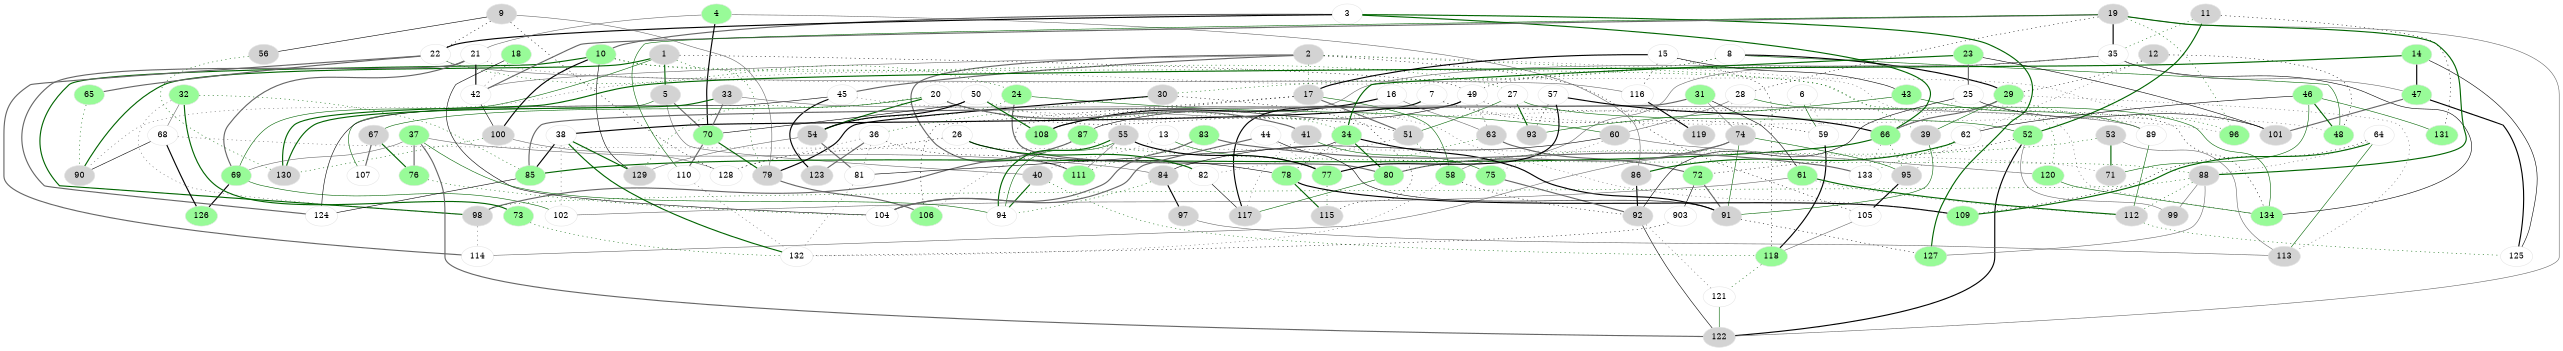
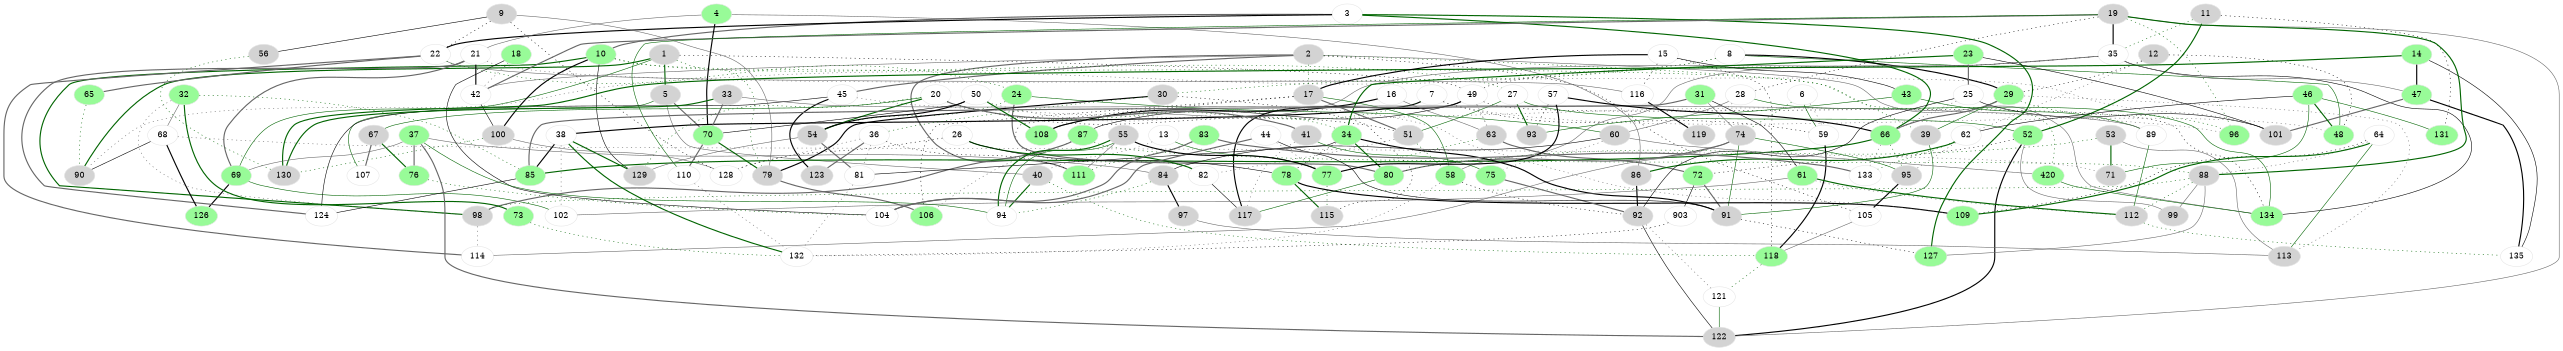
edge "2" -- "134": style dotted -> solid
node "120": label "120" -> "420"
node "125": label "125" -> "135"
